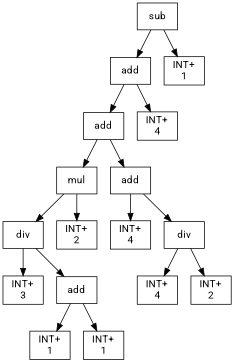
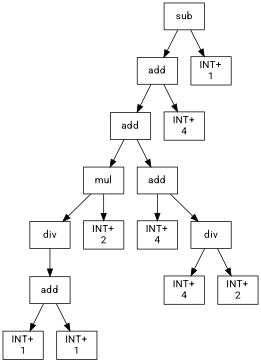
node "INT+ 3": removed
